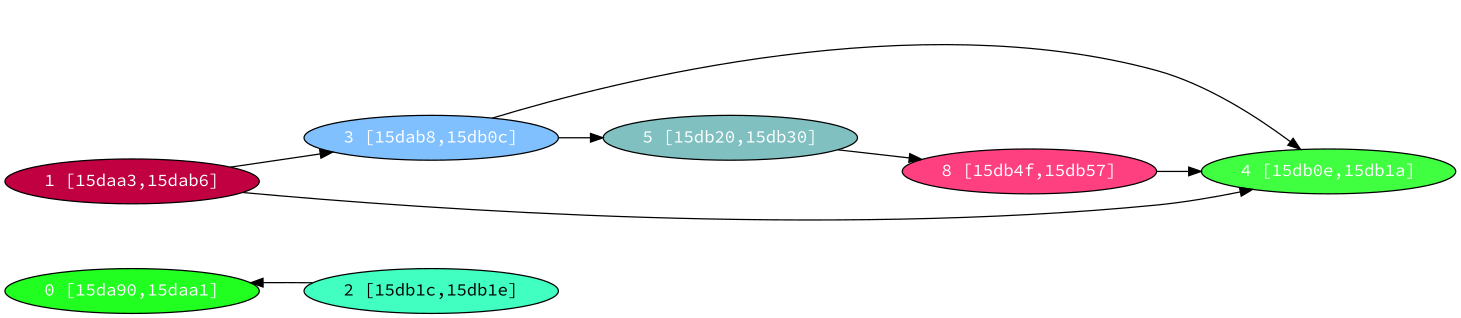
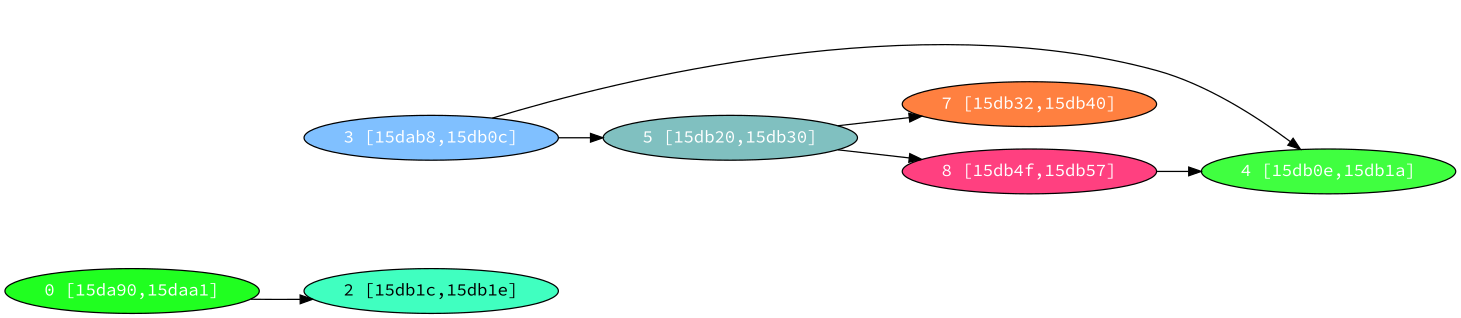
node "7 [15db32,15db40]": added
node "1 [15daa3,15dab6]": removed
edge "2 [15db1c,15db1e]" -> "0 [15da90,15daa1]": reversed
